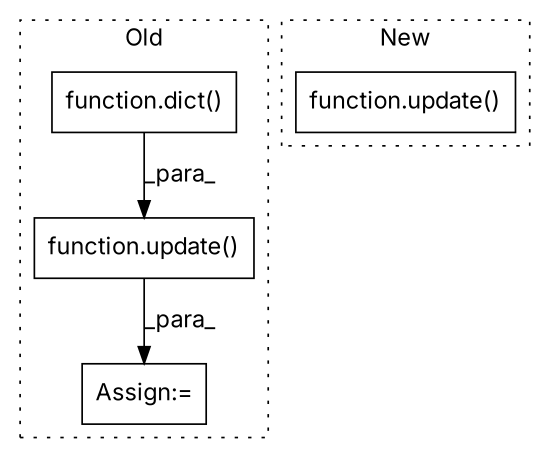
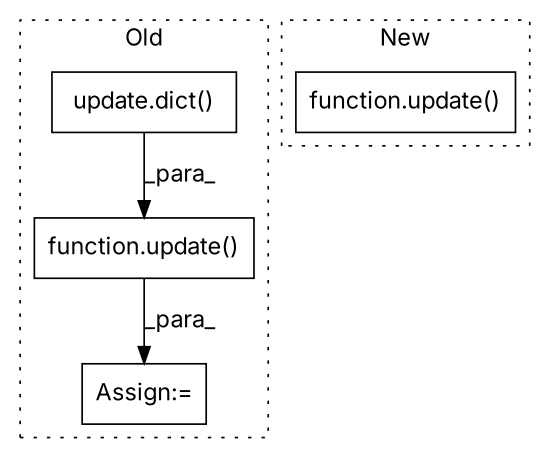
node "function.dict()": label "function.dict()" -> "update.dict()"
